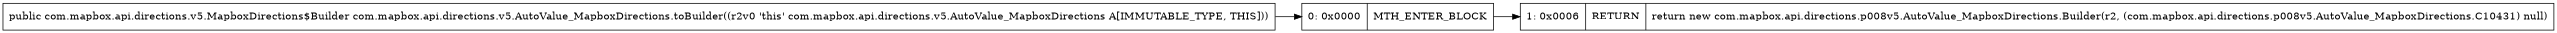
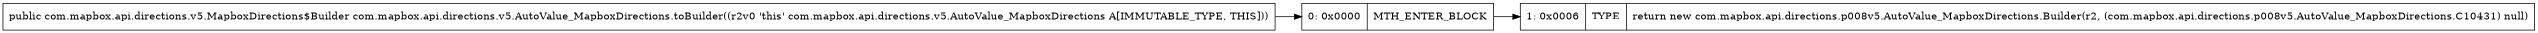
node "1: 0x0006": text "RETURN" -> "TYPE"
